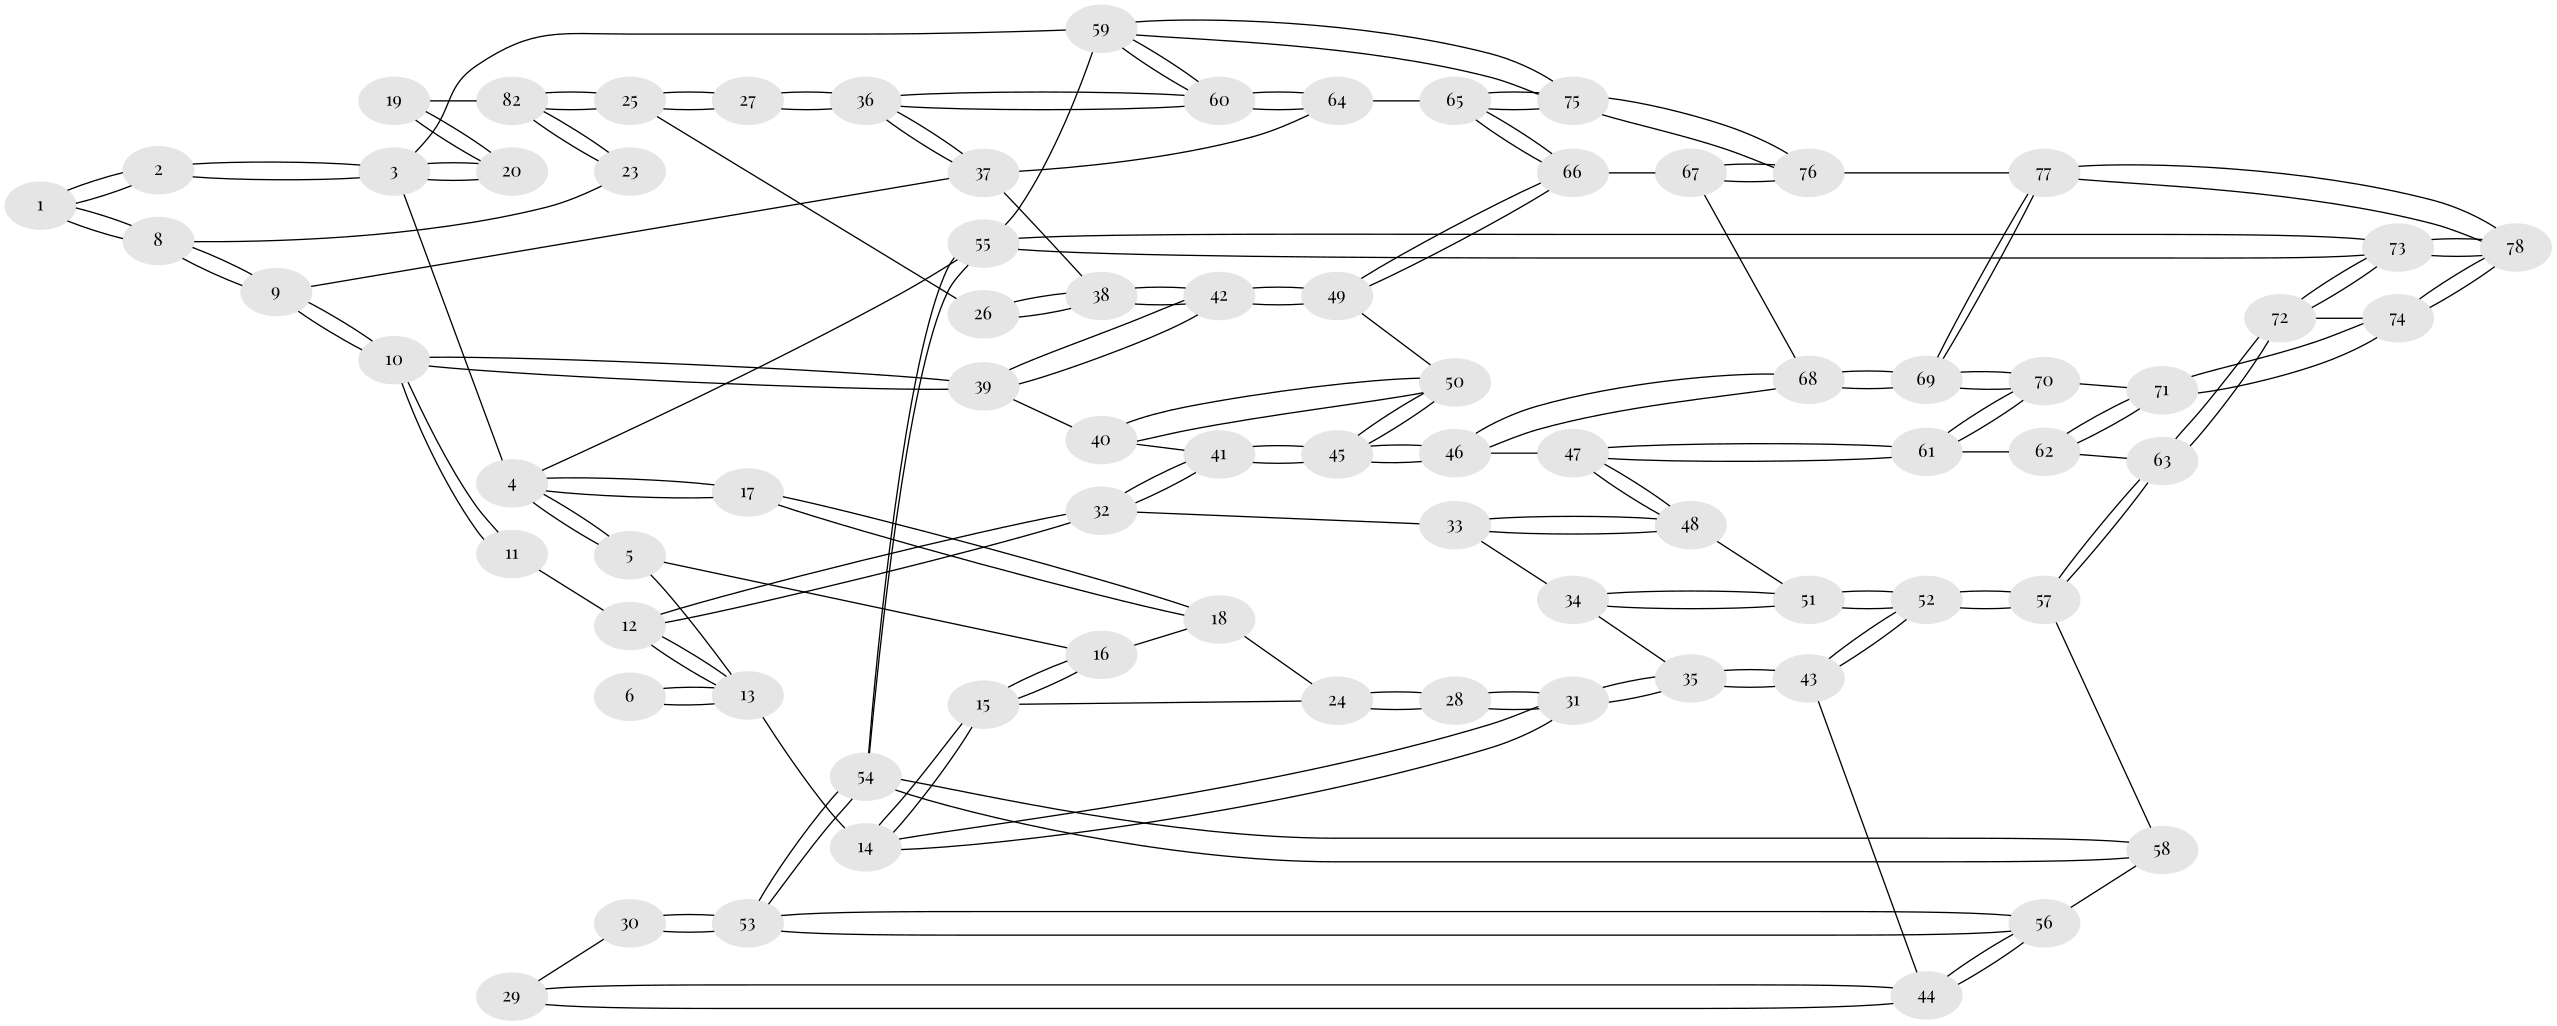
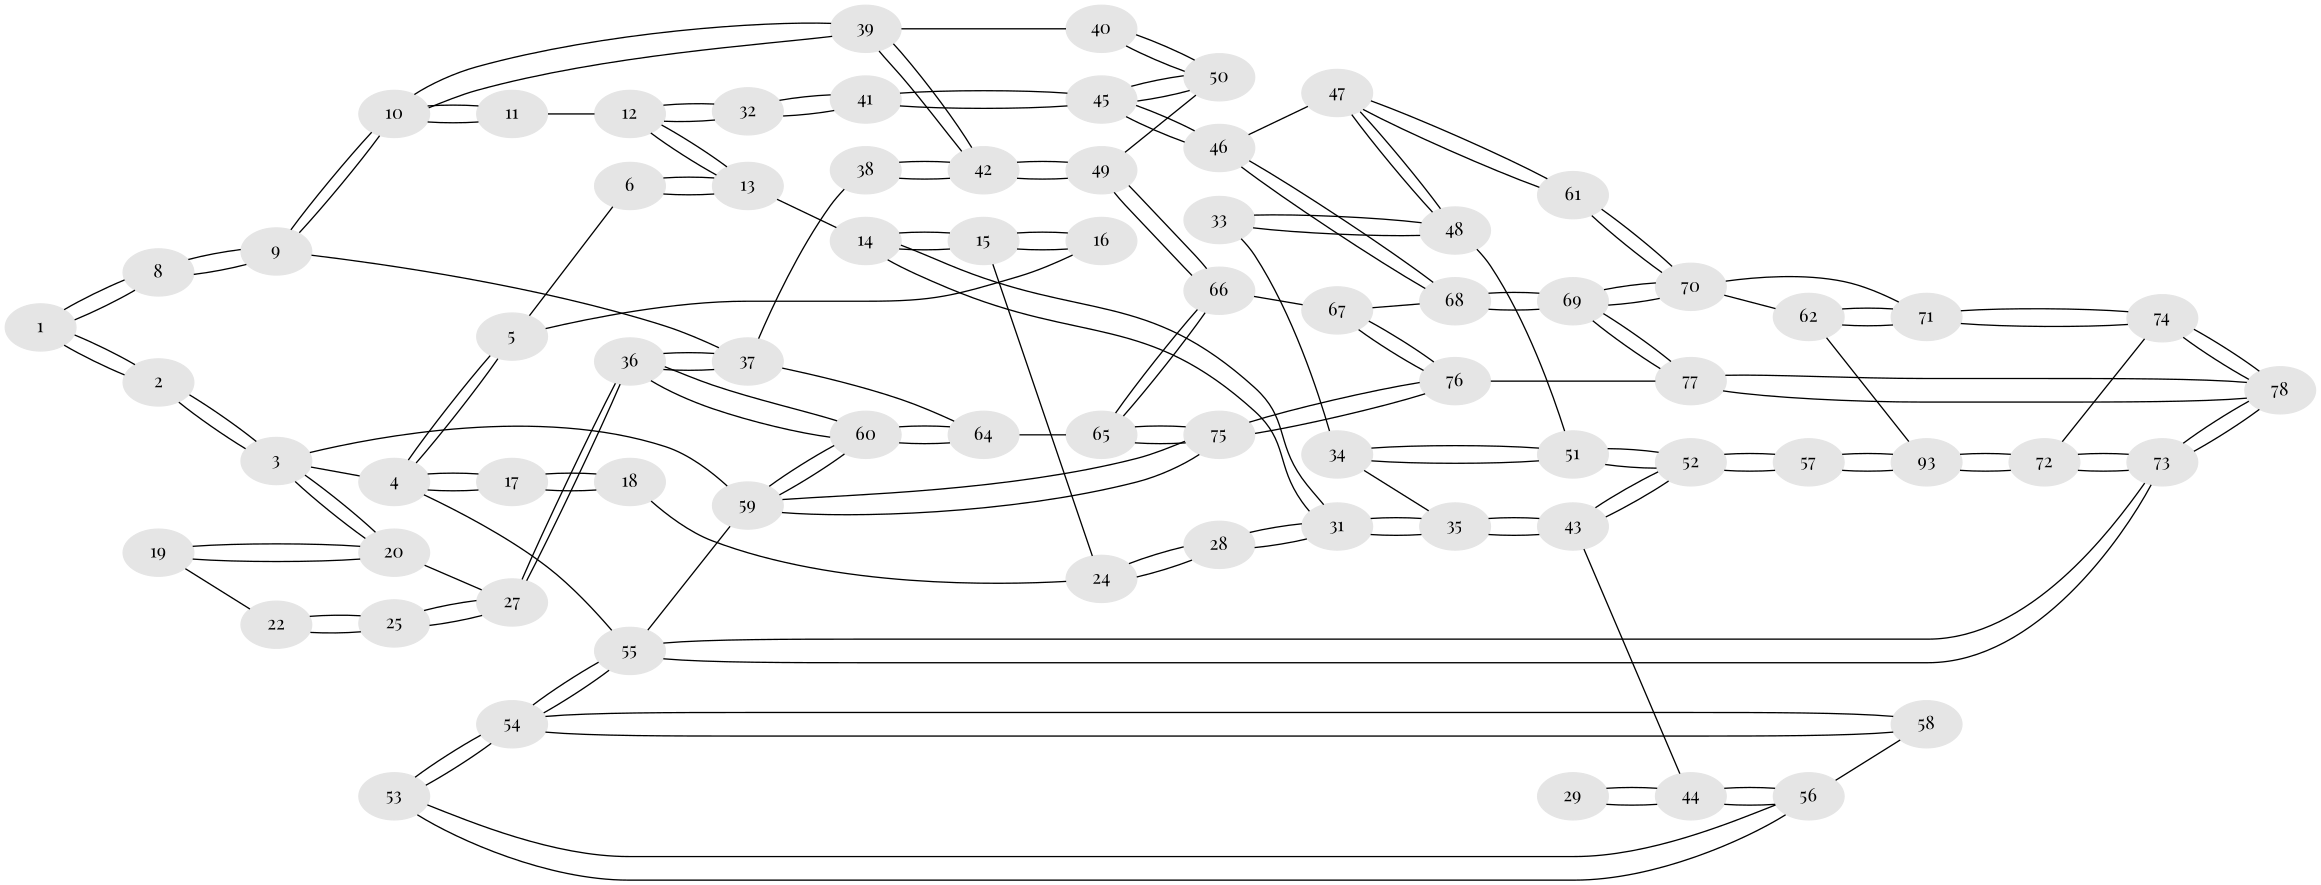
node "82": label "82" -> "22"
node "23": removed
node "26": removed
edge "40" -- "41": removed
edge "61" -- "62": now "70" -- "62"
node "63": label "63" -> "93"
edge "32" -- "33": removed
edge "20" -- "27": added
edge "5" -- "13": now "5" -- "6"
edge "18" -- "16": removed
edge "57" -- "58": removed
node "30": removed
